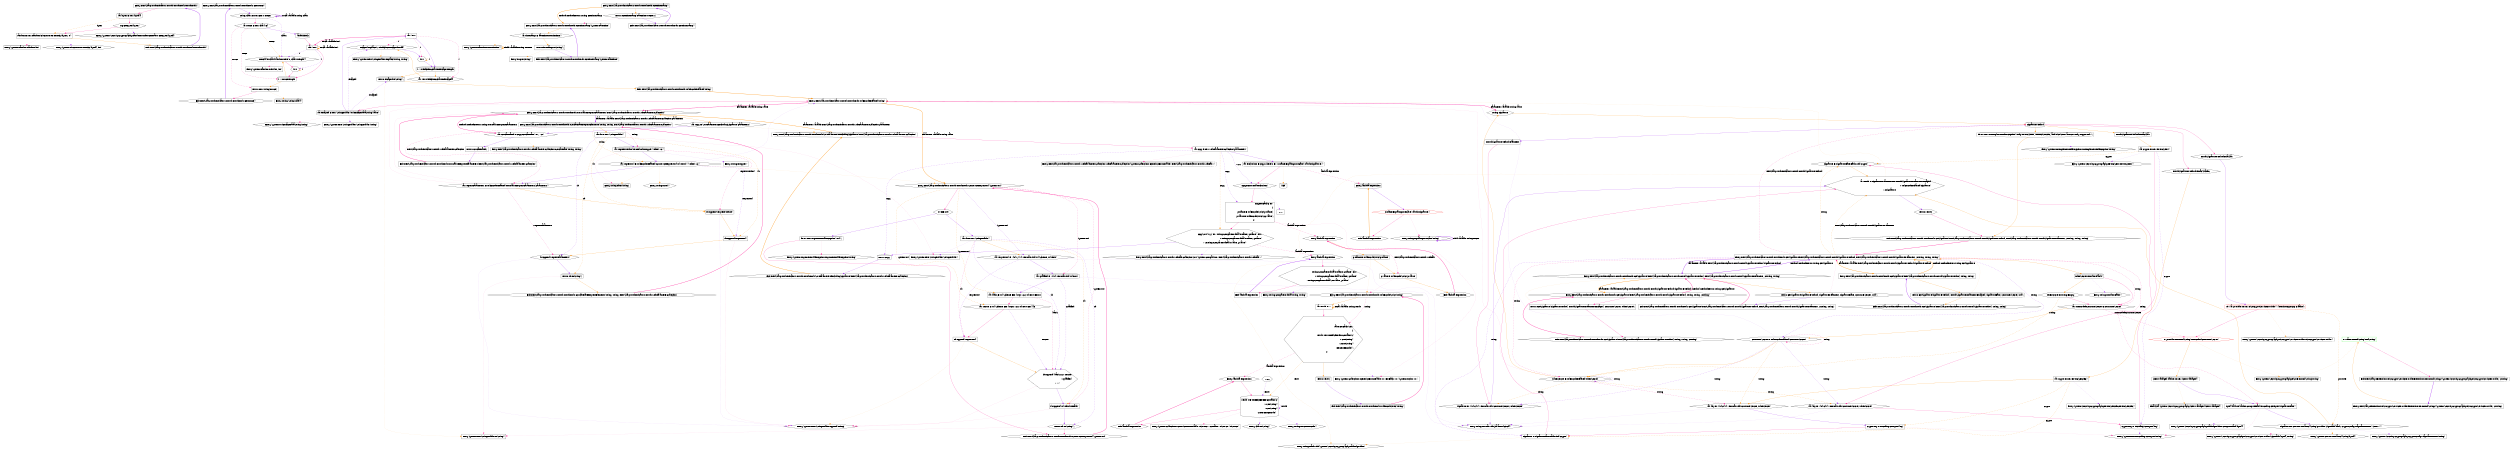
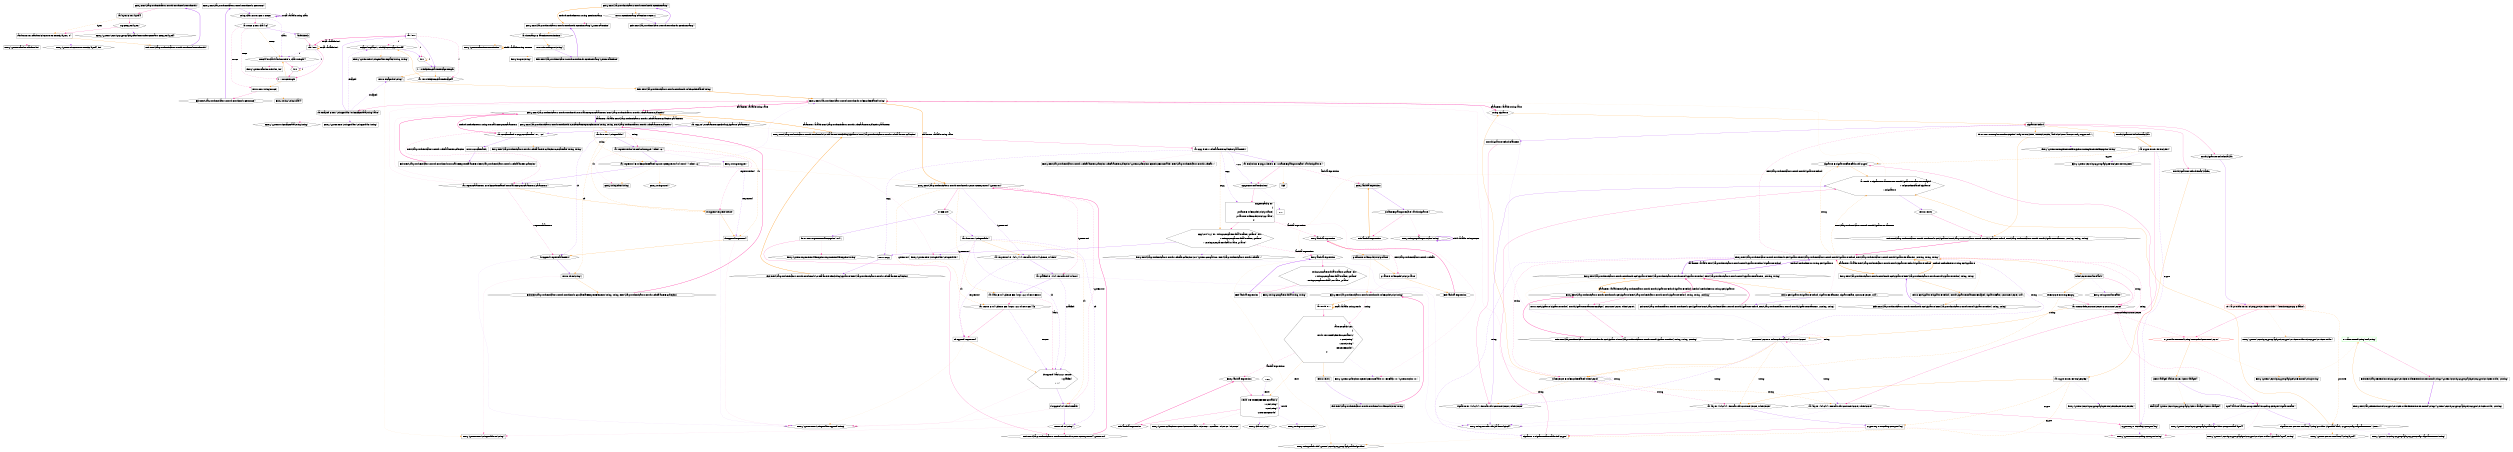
edge "OAuthSignatureMethod.HmacSha1" -> "var crypto = new HMACSHA1()": style solid -> bold
node "n.Name.EqualsIgnoreCase(''oauth_signature'')": color red -> black
